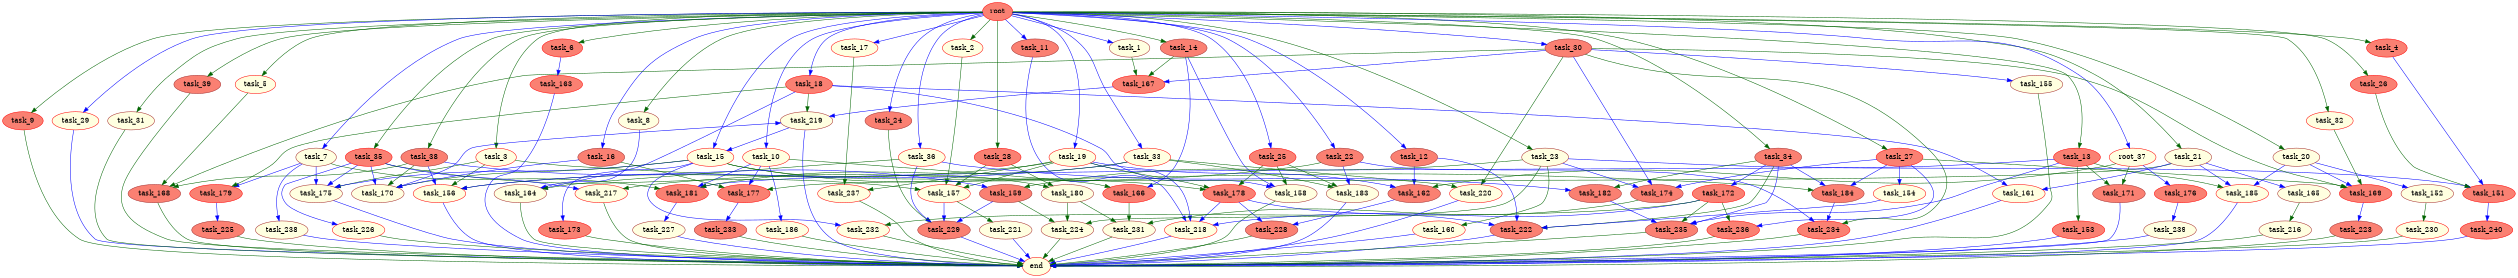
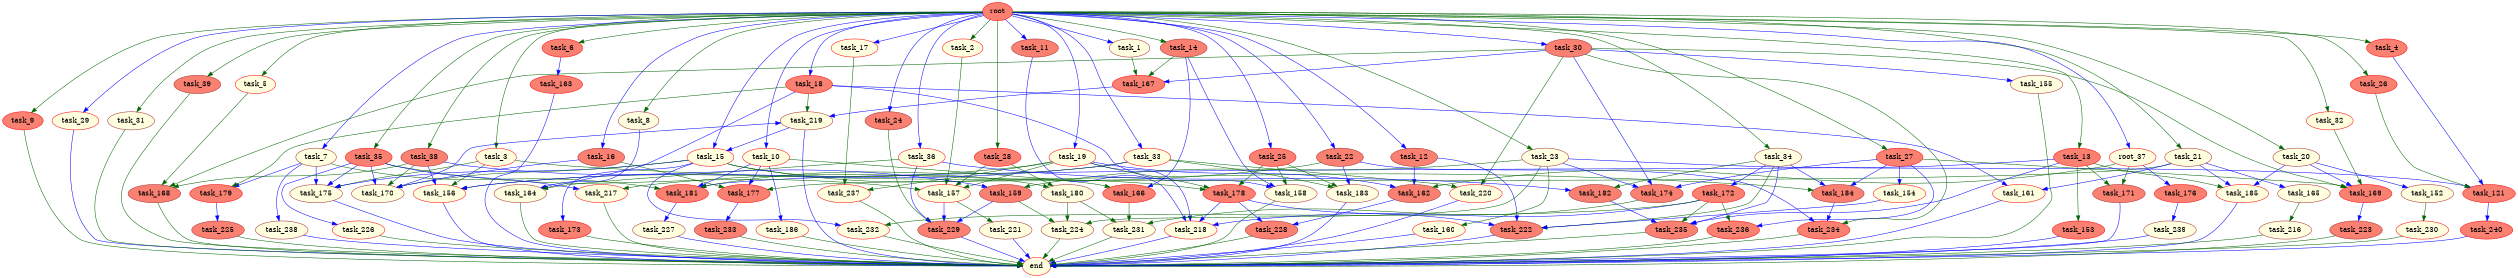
node "task_34": fillcolor salmon -> lightyellow
node "task_151": label "task_151" -> "task_121"
